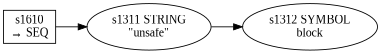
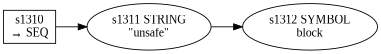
node "s1610 → SEQ": label "s1610 → SEQ" -> "s1310 → SEQ"
